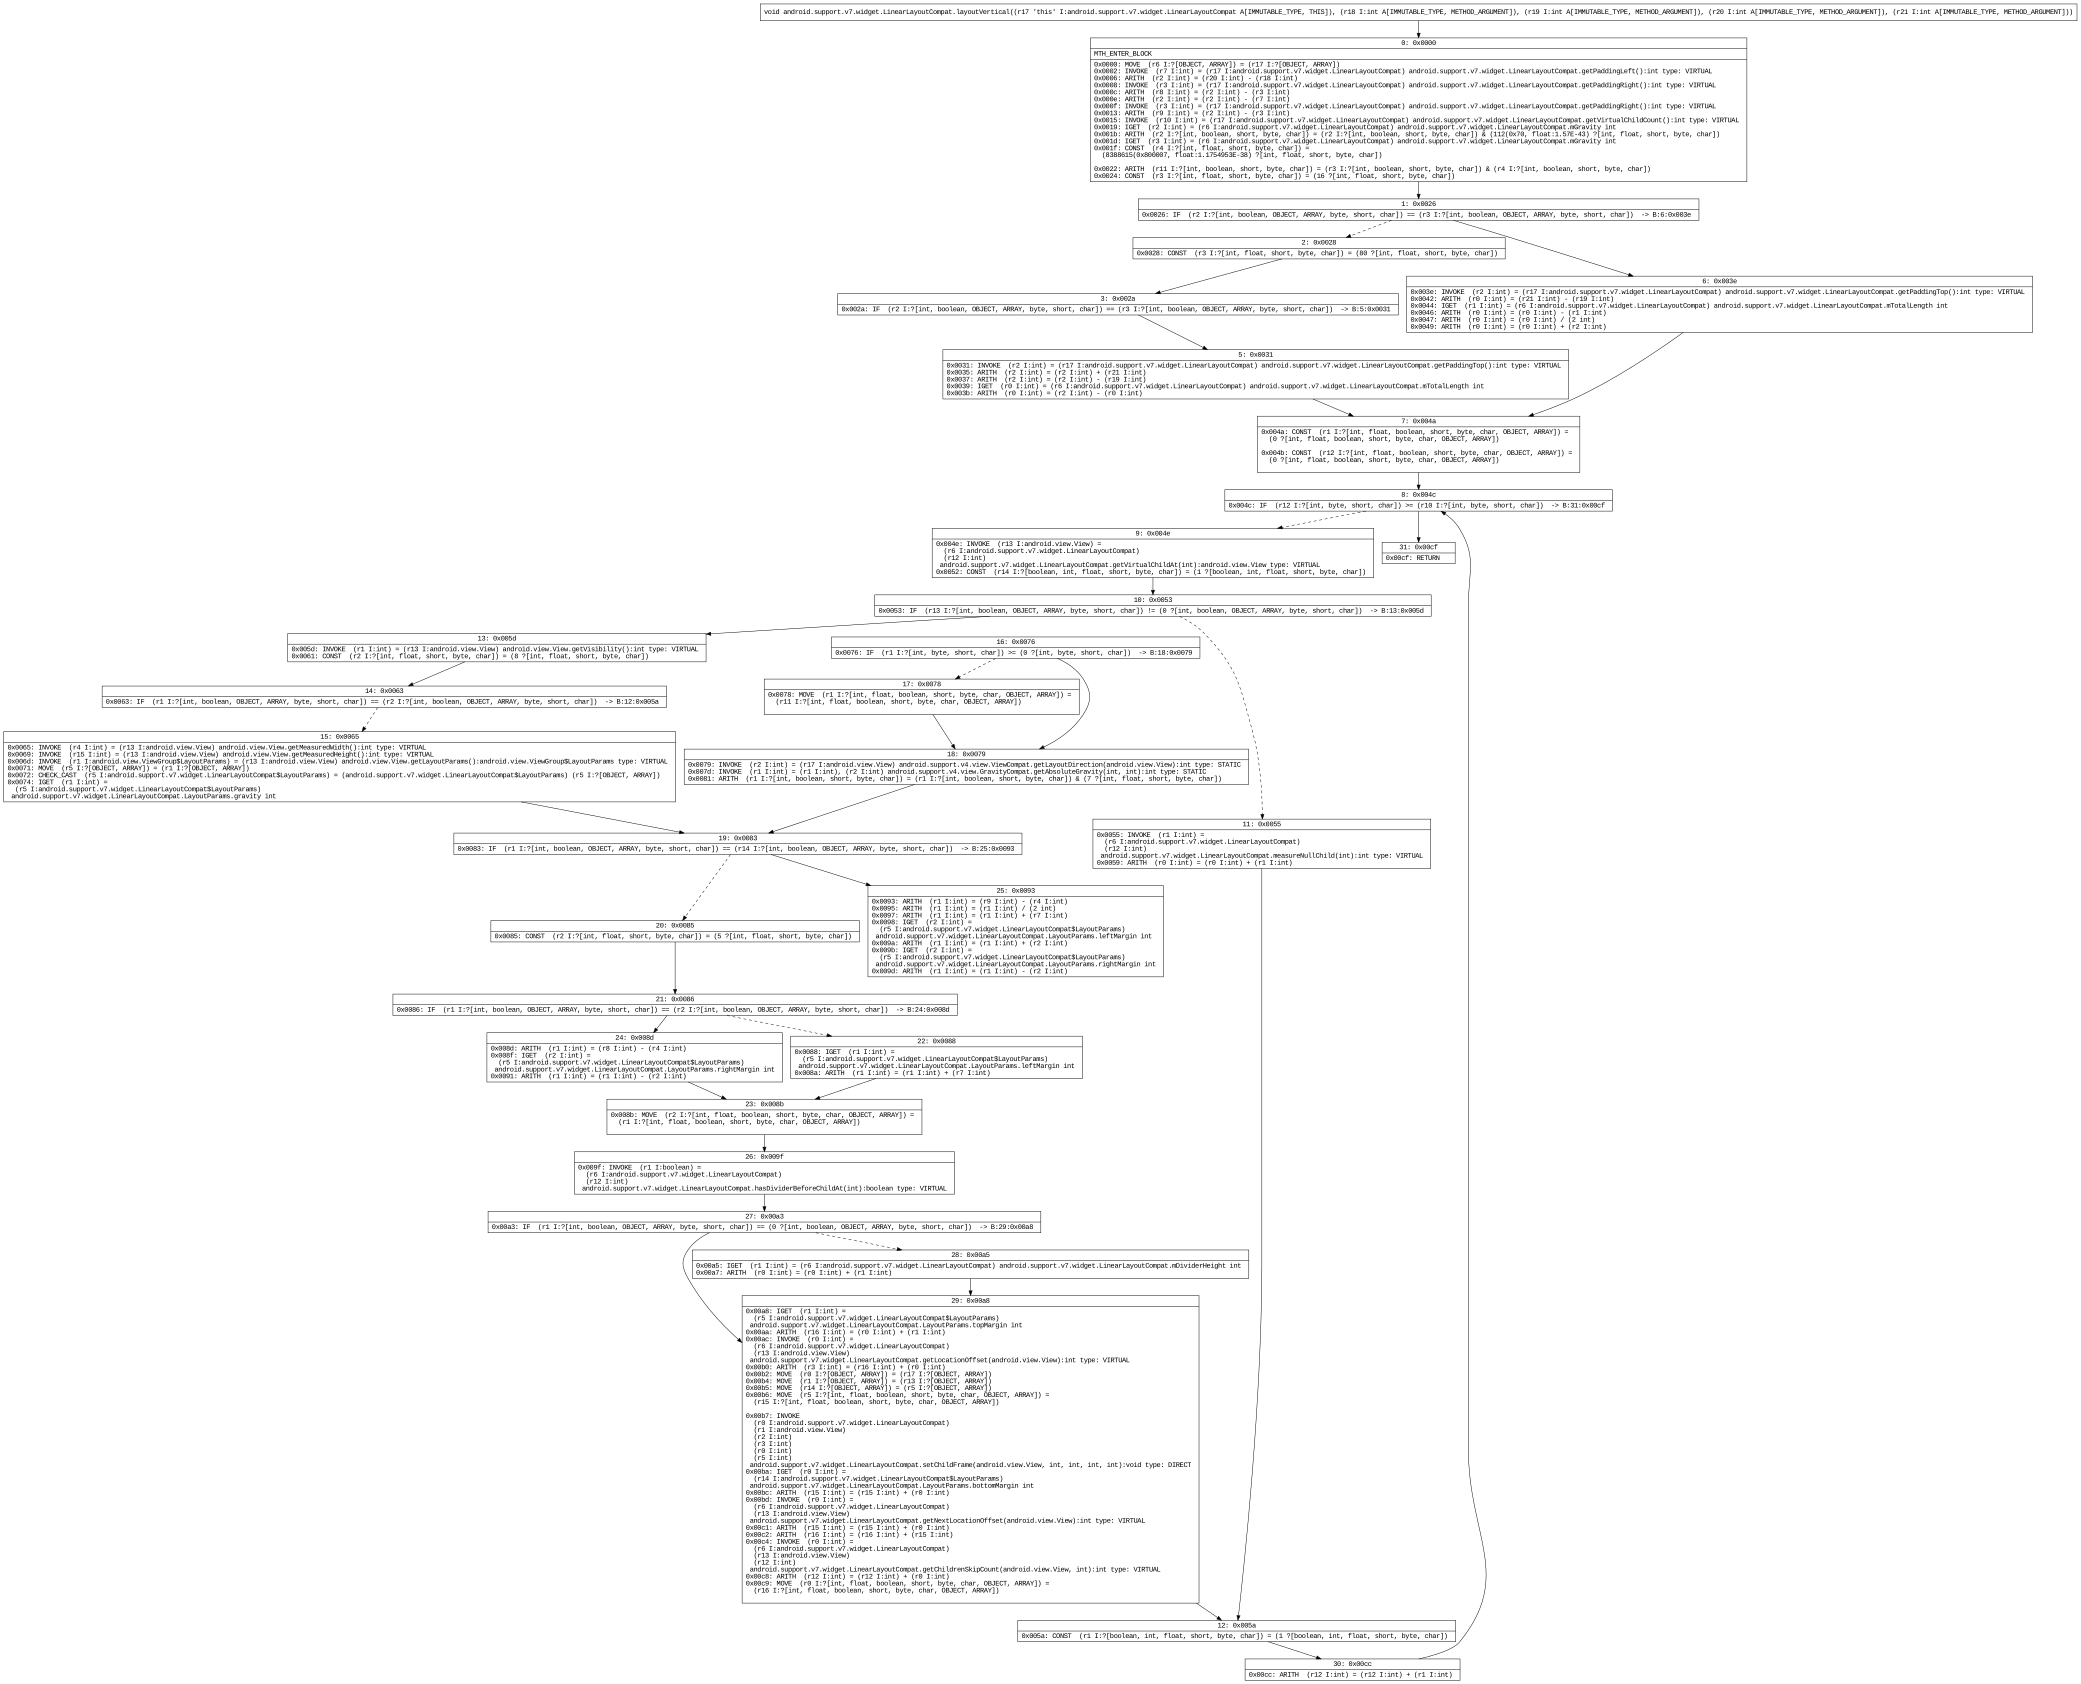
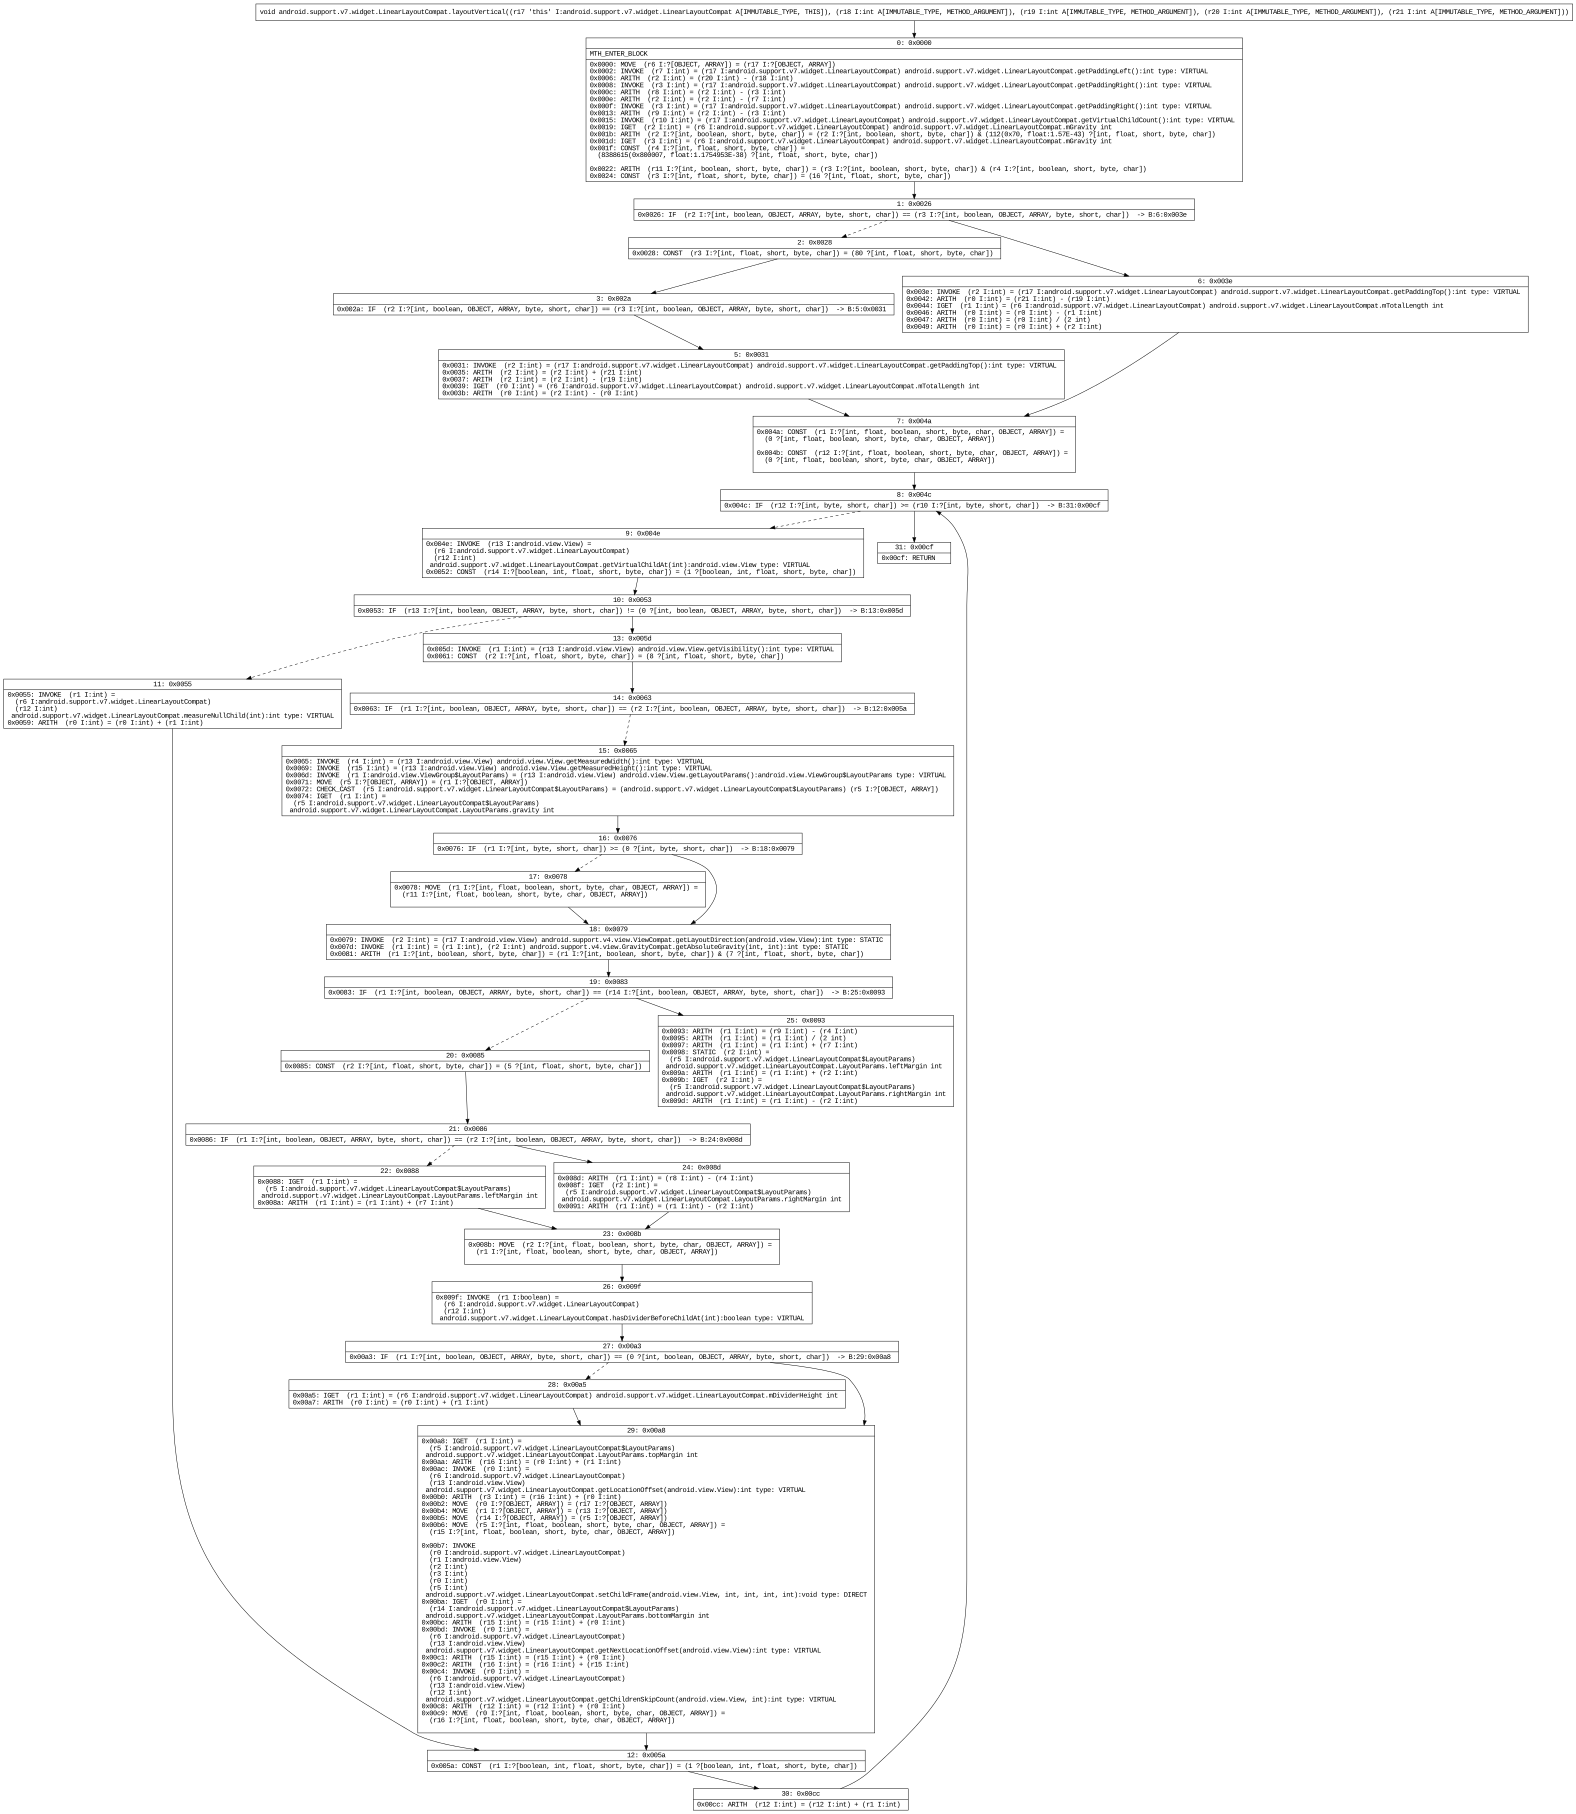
edge "15: 0x0065" -> "19: 0x0083": now "15: 0x0065" -> "16: 0x0076"
node "25: 0x0093": text "0x0098: IGET  (r2 I:int) =" -> "0x0098: STATIC  (r2 I:int) ="
